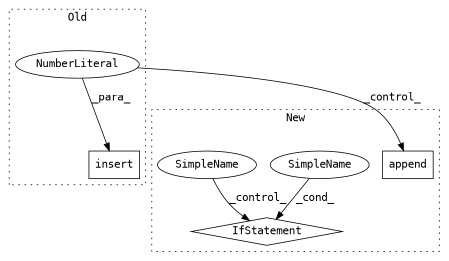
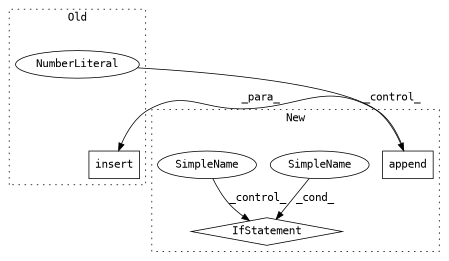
edge "NumberLiteral" -> "insert": now "append" -> "insert"
